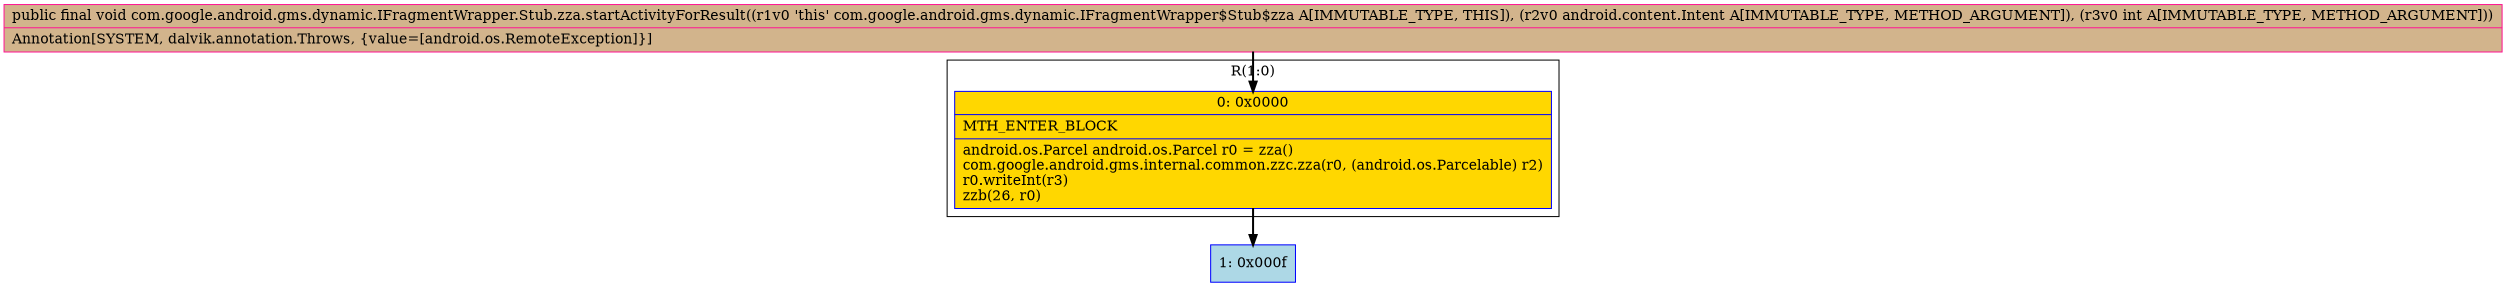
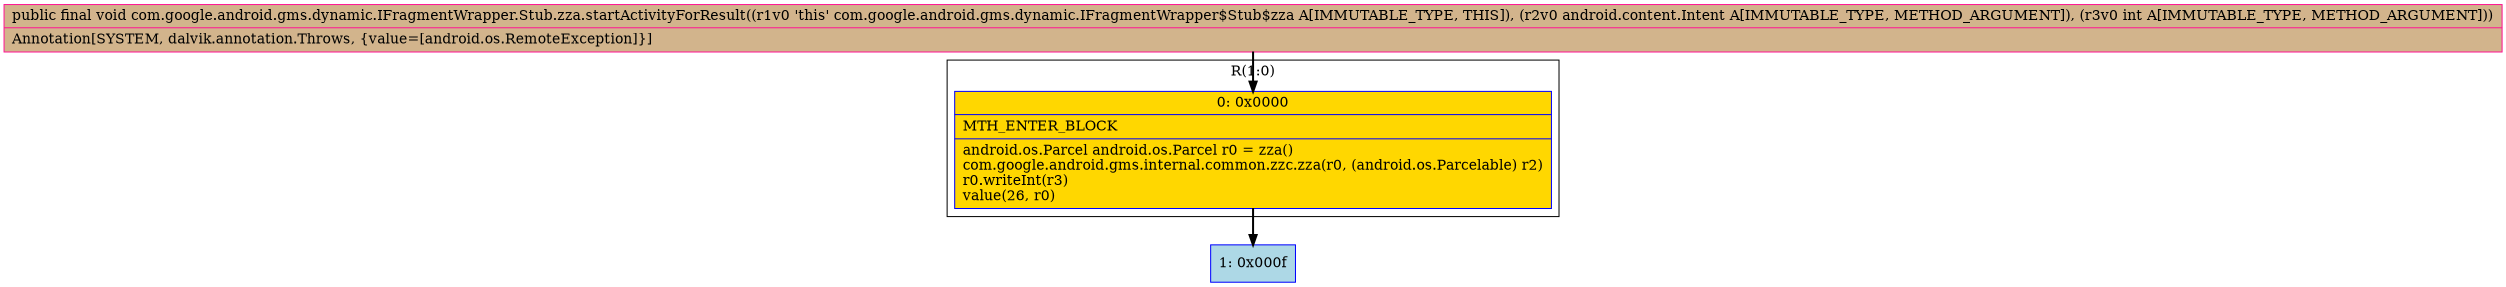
node "0: 0x0000": text "zzb(26, r0)" -> "value(26, r0)"
